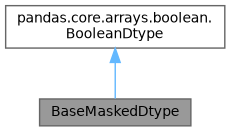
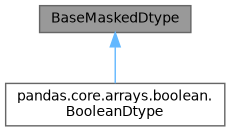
edge "BaseMaskedDtype" -> "pandas.core.arrays.boolean. BooleanDtype": reversed
